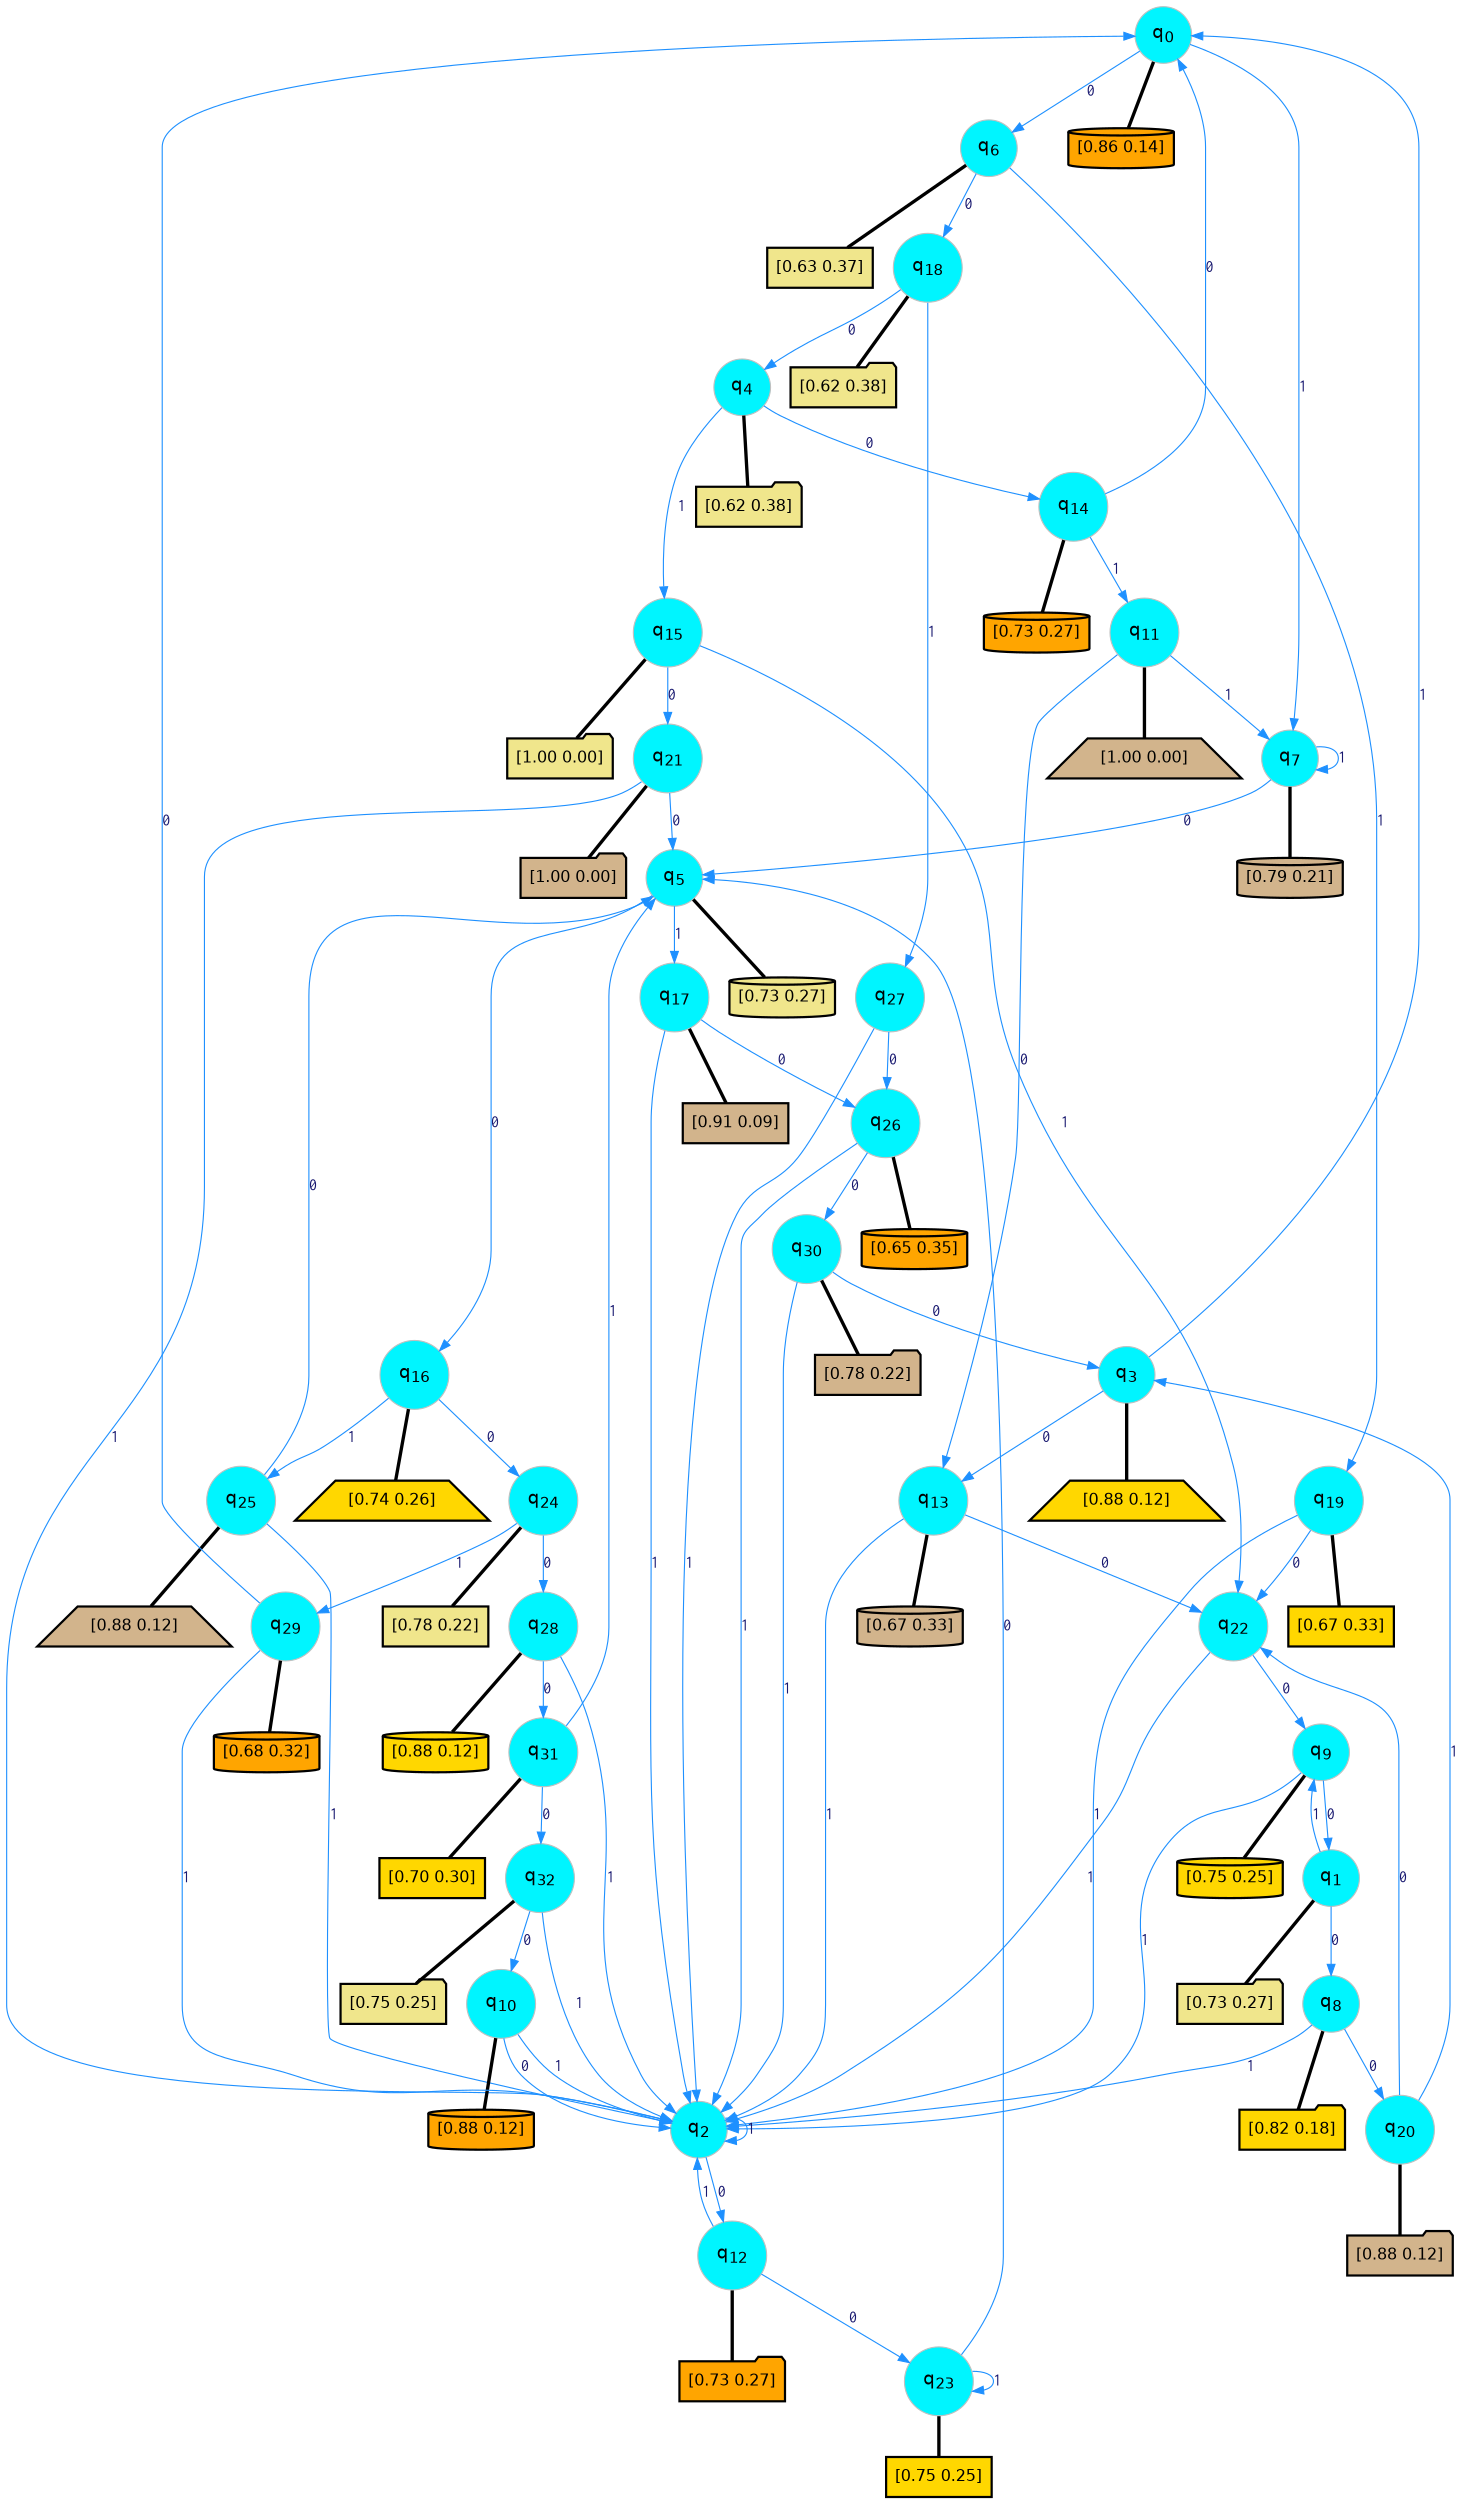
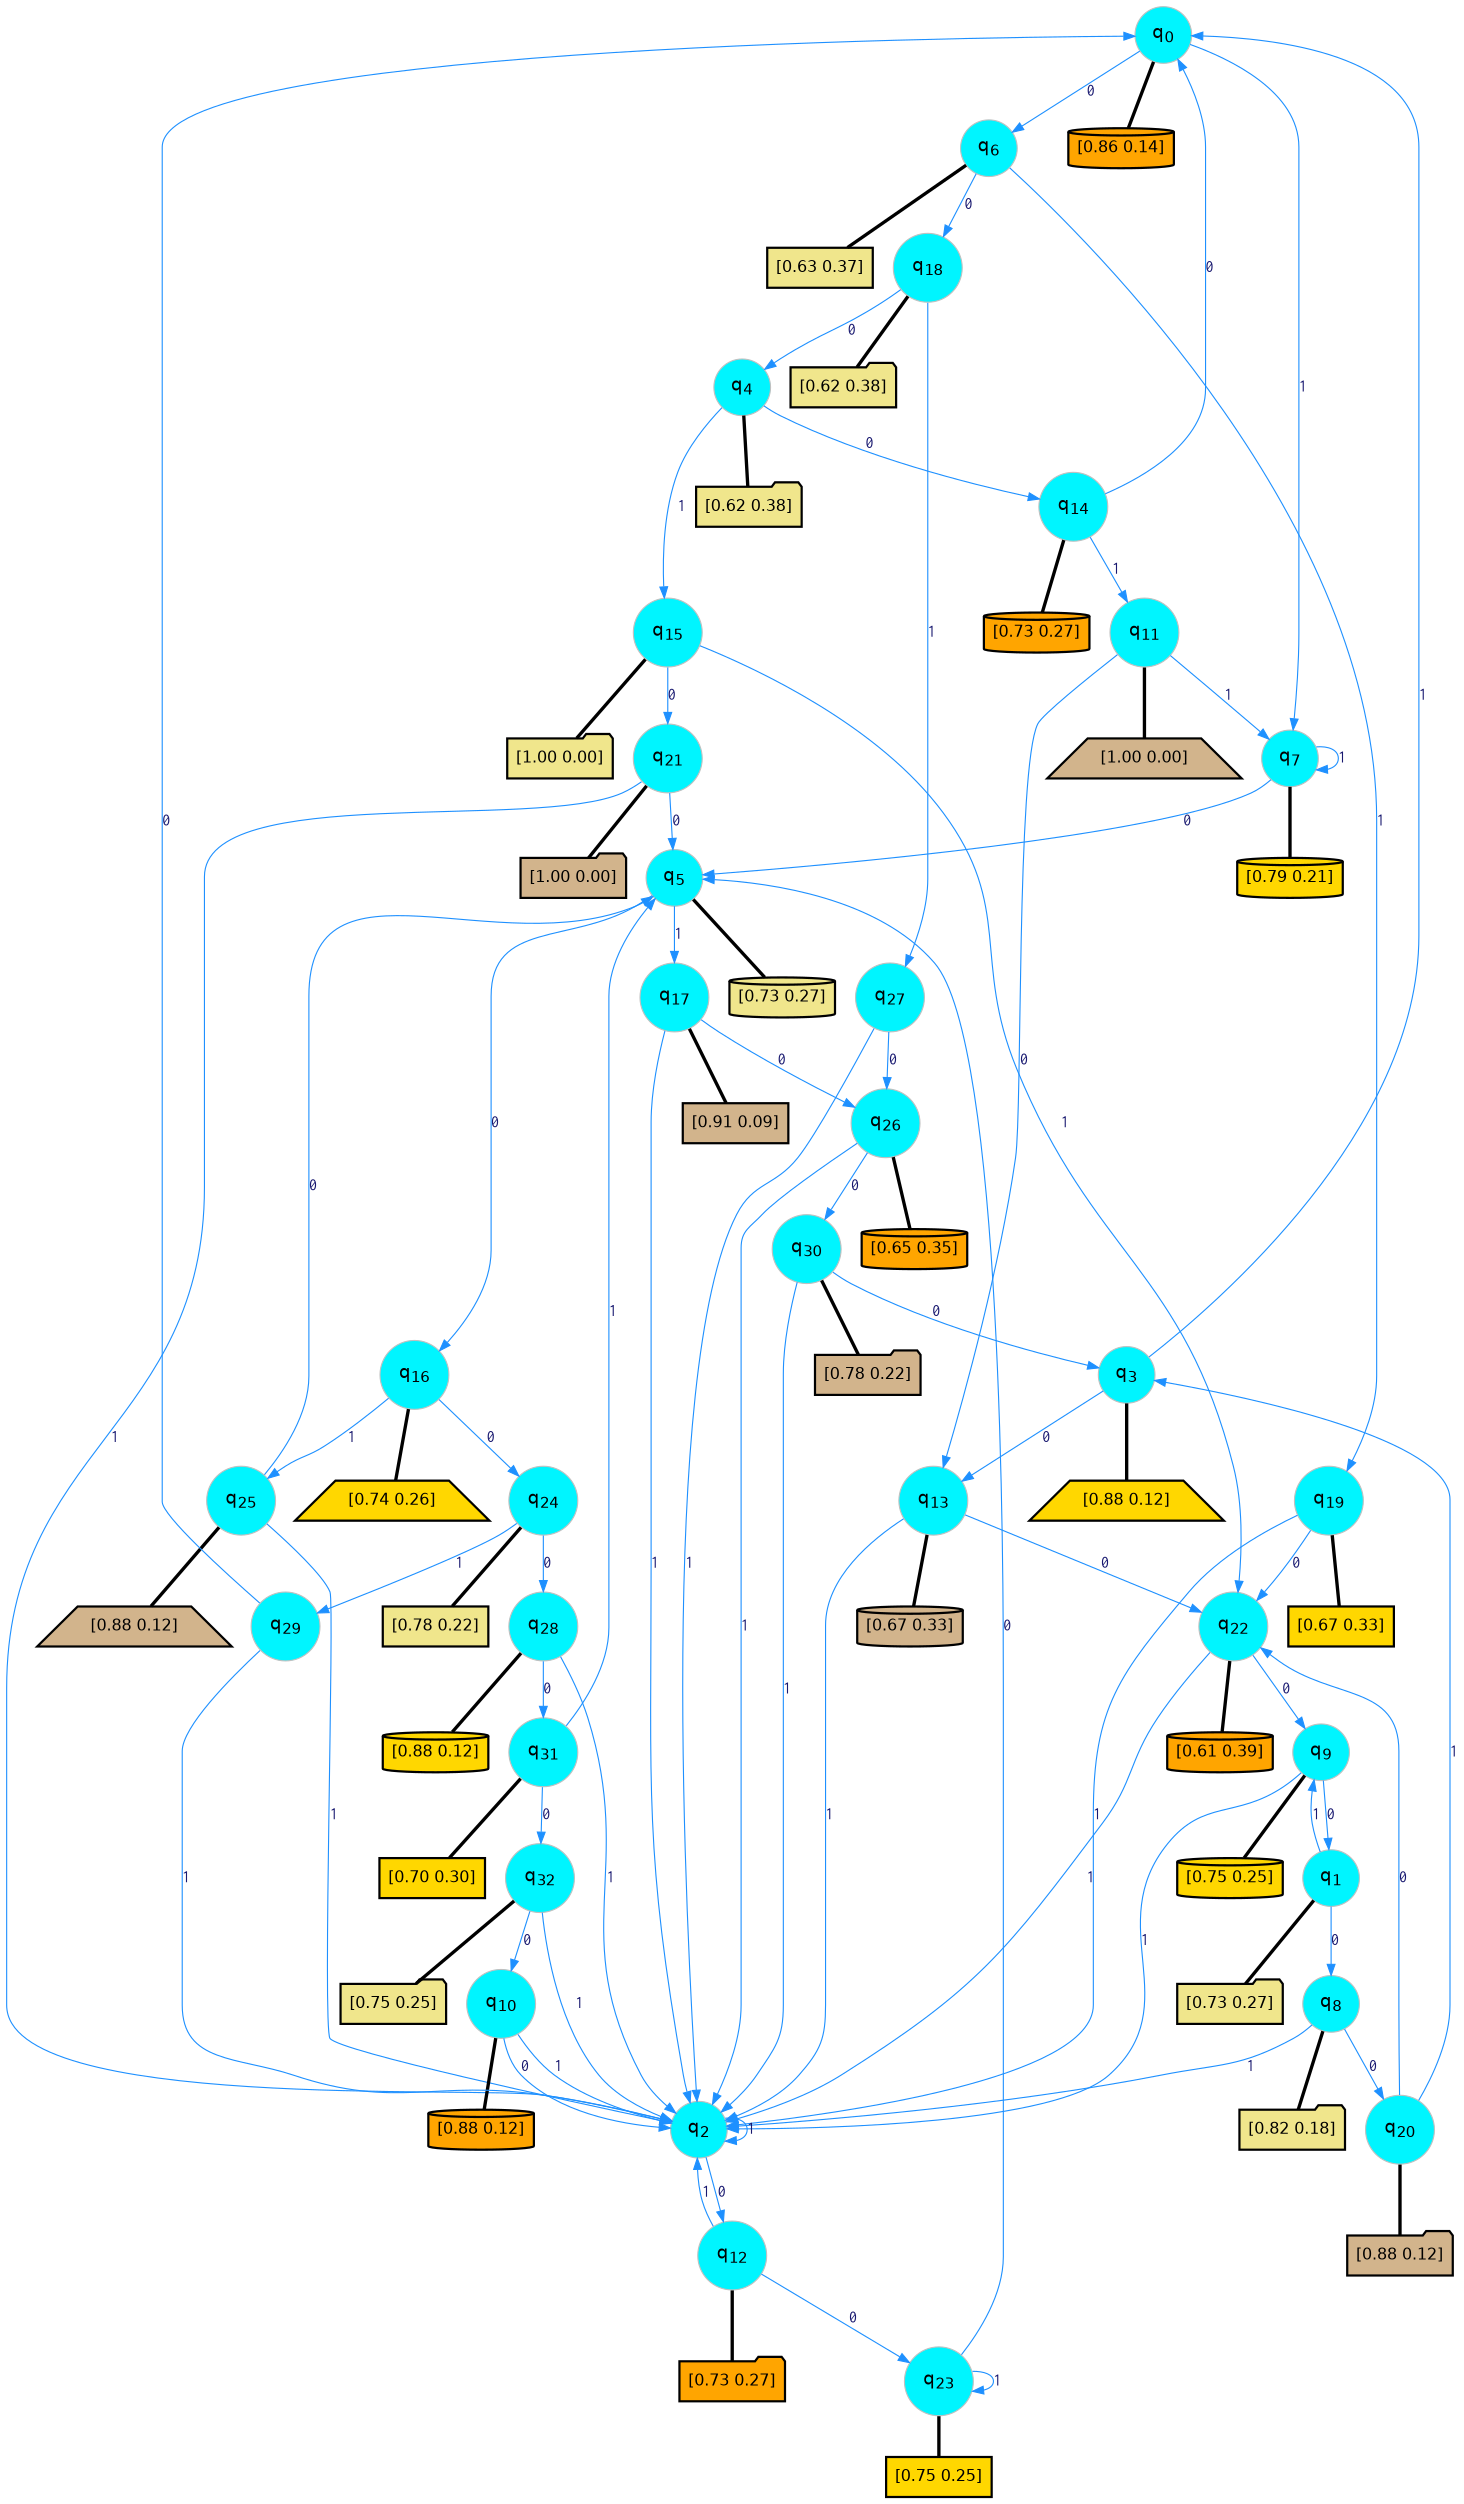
node "[0.79 0.21]": fillcolor tan -> gold
node "[0.68 0.32]": removed
node "[0.61 0.39]": added
node "[0.82 0.18]": fillcolor gold -> khaki
